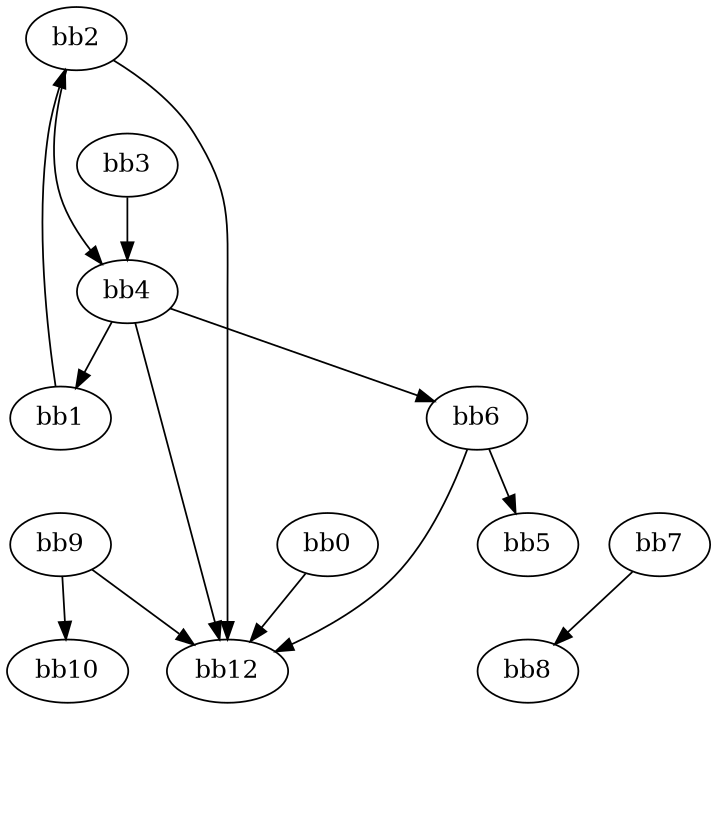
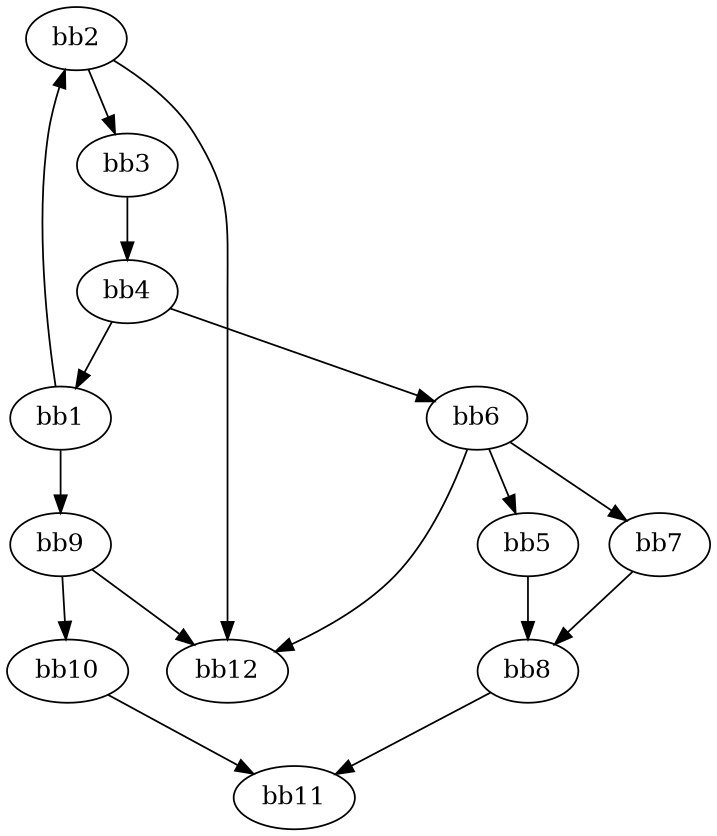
edge "bb2" -> "bb4": now "bb2" -> "bb3"
edge "bb1" -> "bb9": added
edge "bb4" -> "bb12": removed
edge "bb6" -> "bb7": added
node "bb0": removed
edge "bb5" -> "bb8": added
node "bb11": added
